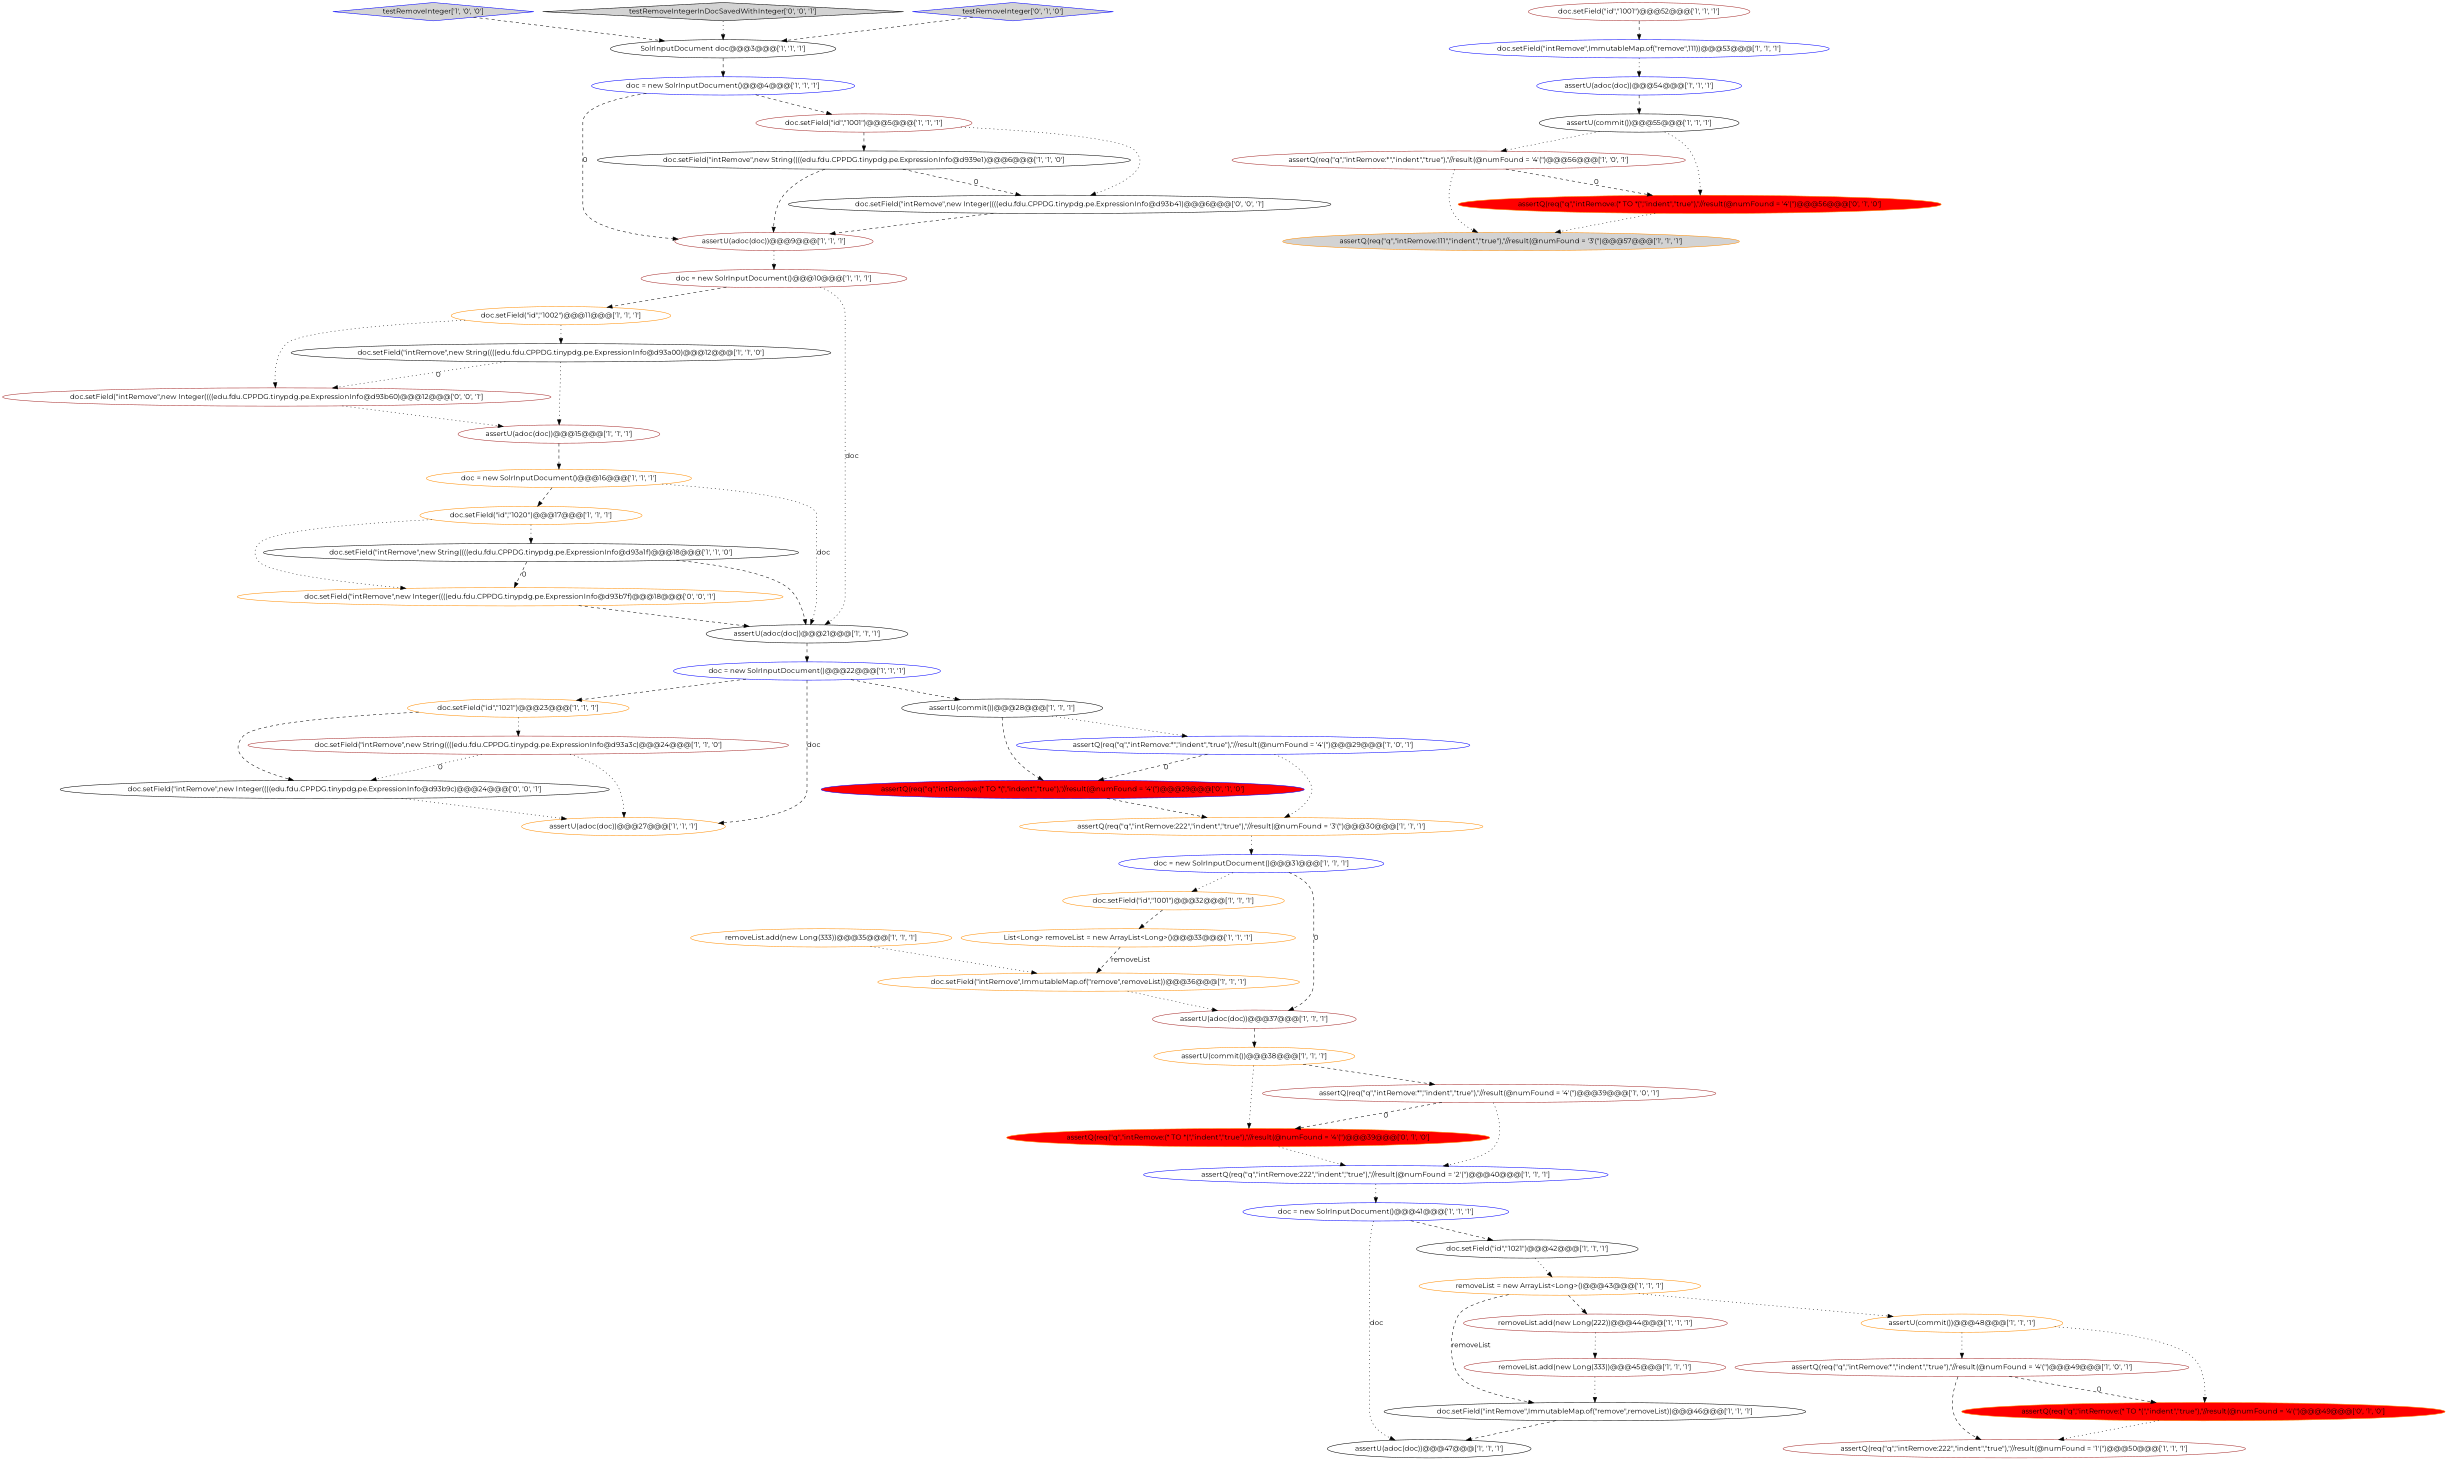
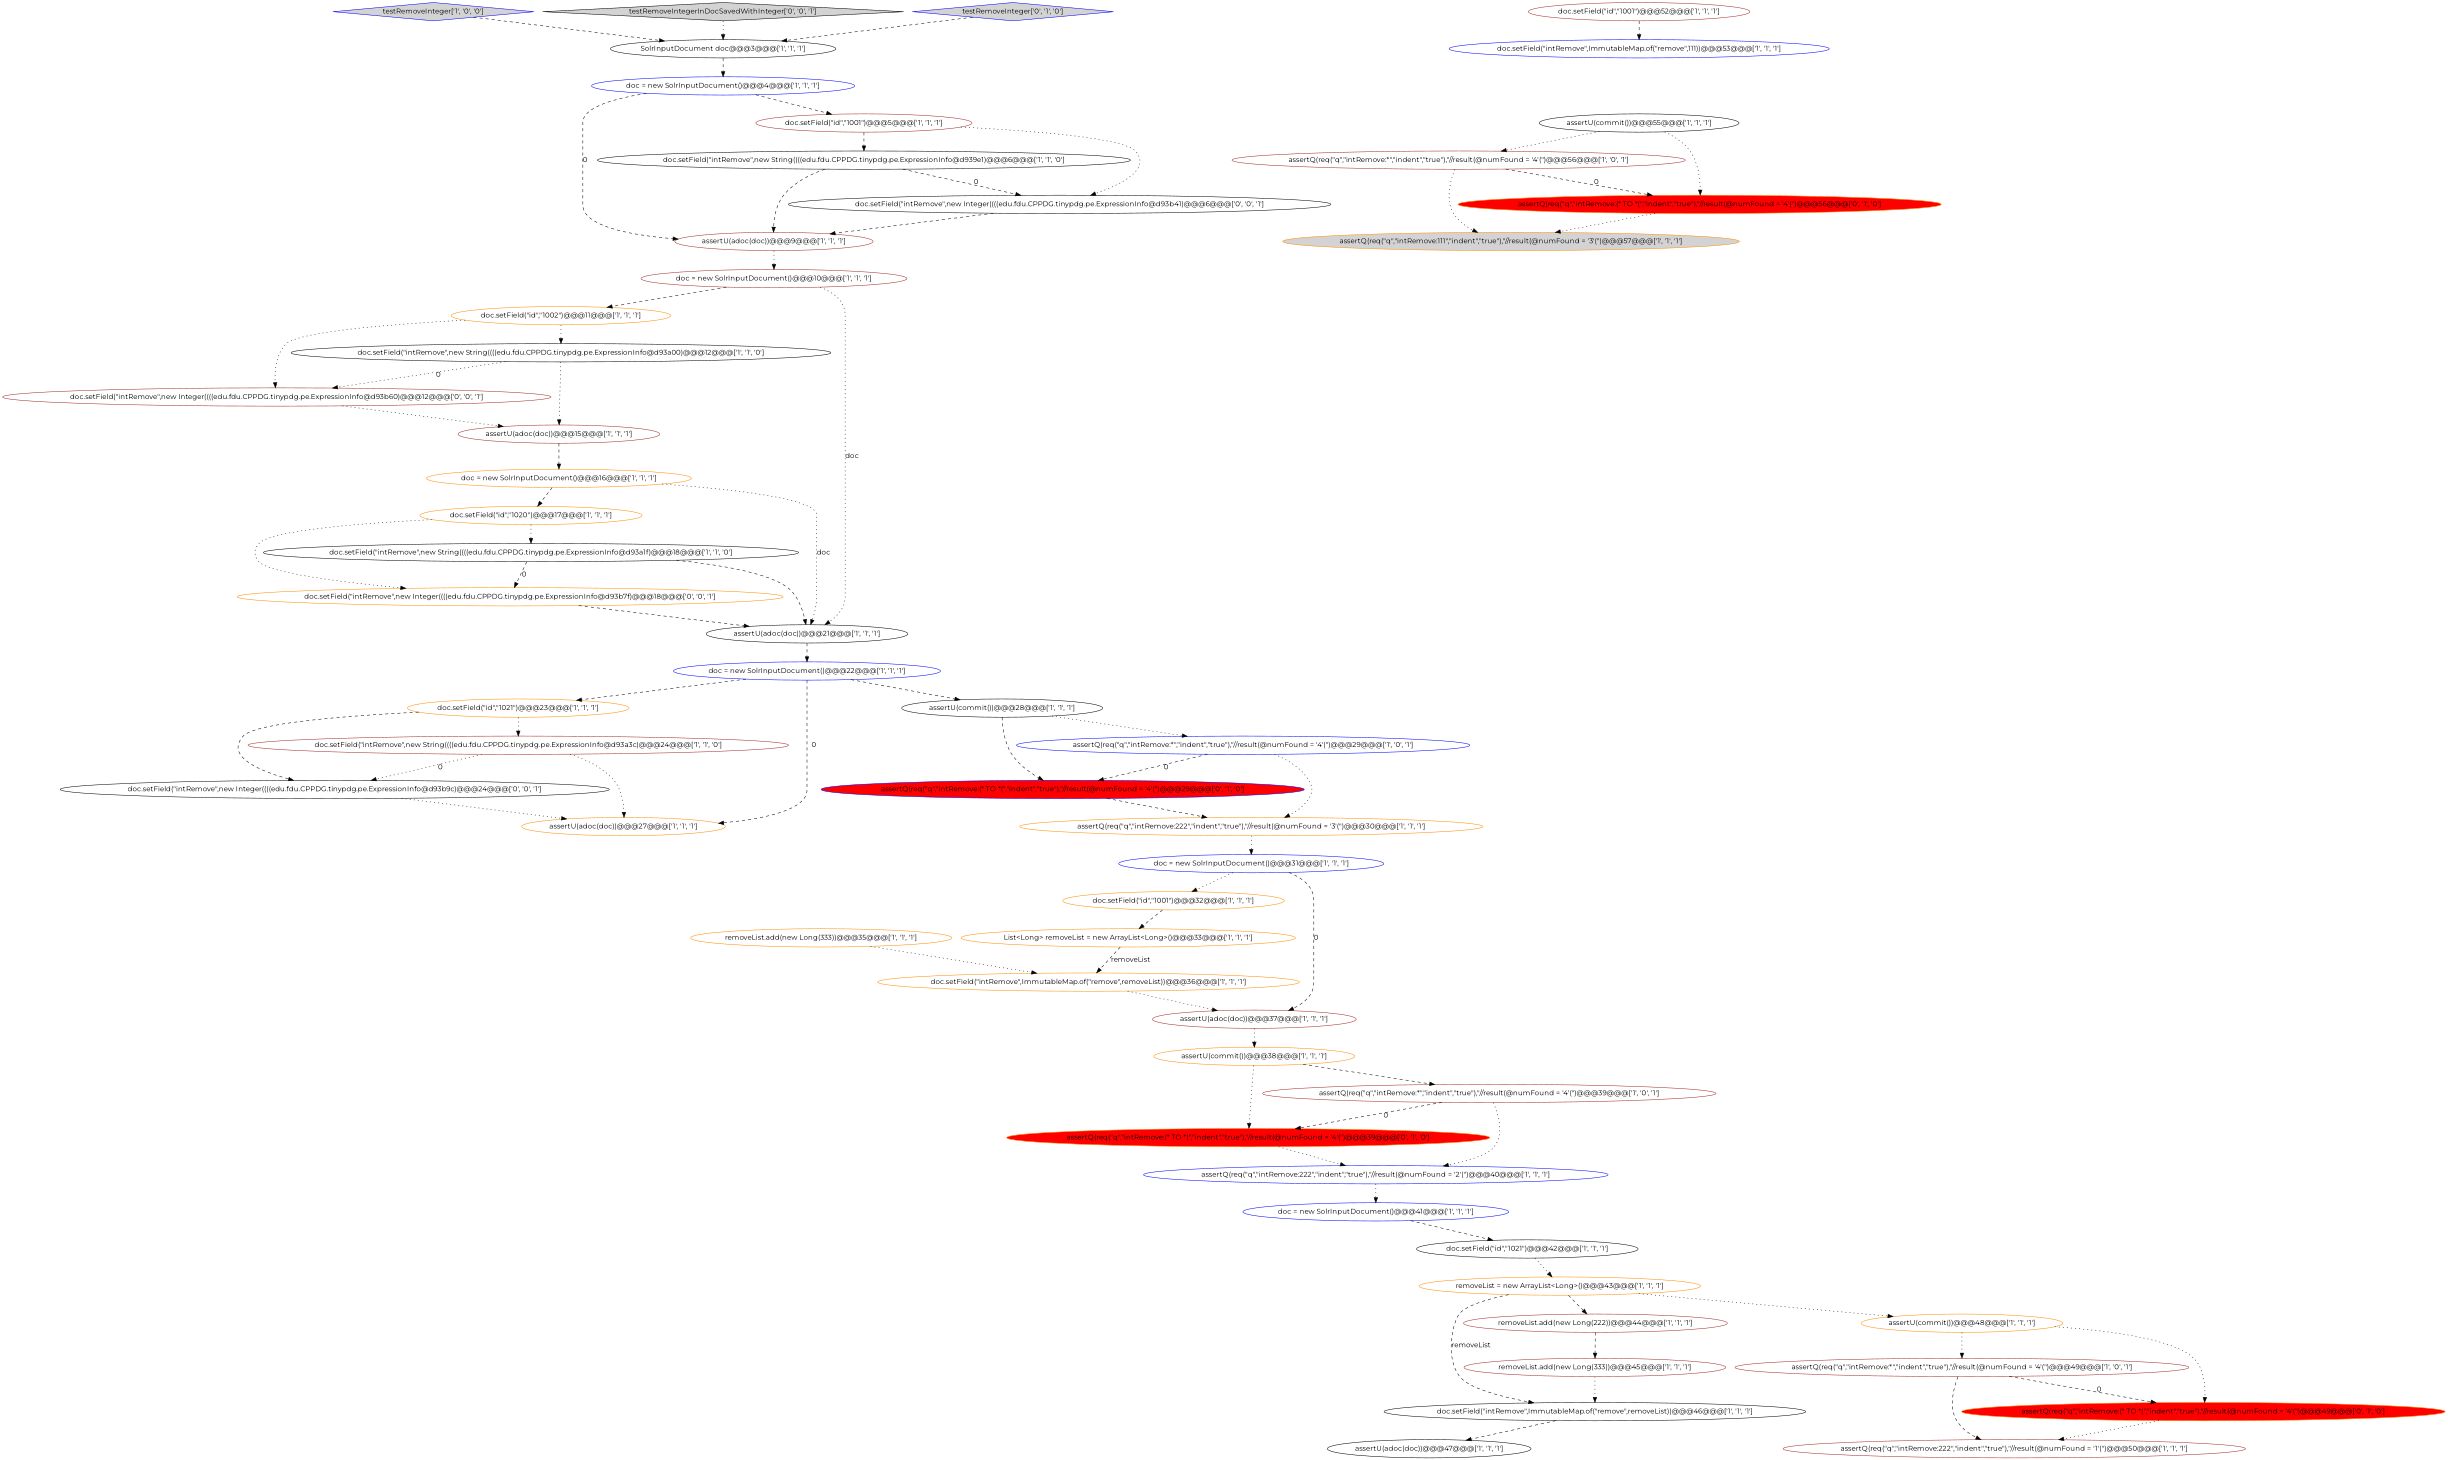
node "assertU(adoc(doc))@@@54@@@['1', '1', '1']": removed
edge "doc = new SolrInputDocument()@@@22@@@['1', '1', '1']" -> "assertU(adoc(doc))@@@27@@@['1', '1', '1']": label "doc" -> "0"
edge "assertU(adoc(doc))@@@37@@@['1', '1', '1']" -> "assertU(commit())@@@38@@@['1', '1', '1']": style dashed -> dotted
edge "doc = new SolrInputDocument()@@@41@@@['1', '1', '1']" -> "assertU(adoc(doc))@@@47@@@['1', '1', '1']": removed, label "doc"
edge "removeList.add(new Long(222))@@@44@@@['1', '1', '1']" -> "removeList.add(new Long(333))@@@45@@@['1', '1', '1']": style dotted -> dashed
